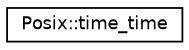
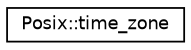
node "Posix::time_time": label "Posix::time_time" -> "Posix::time_zone"
